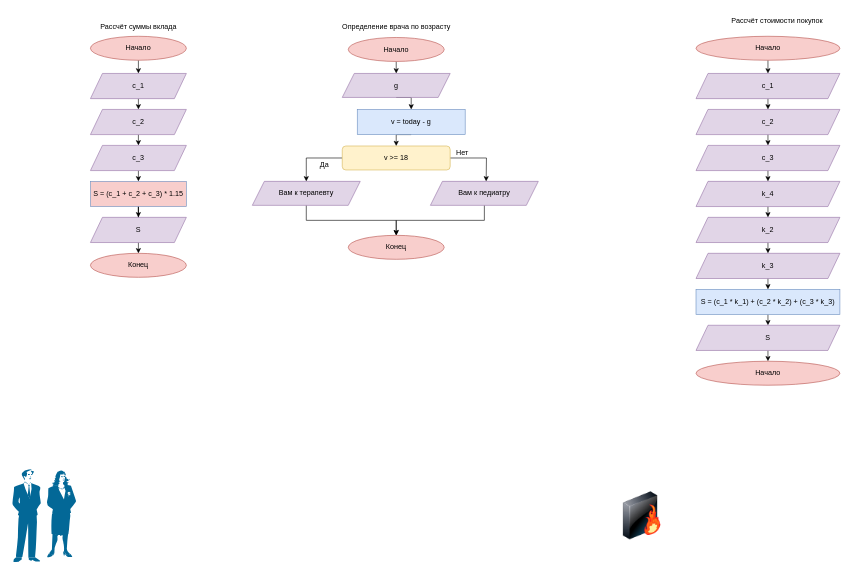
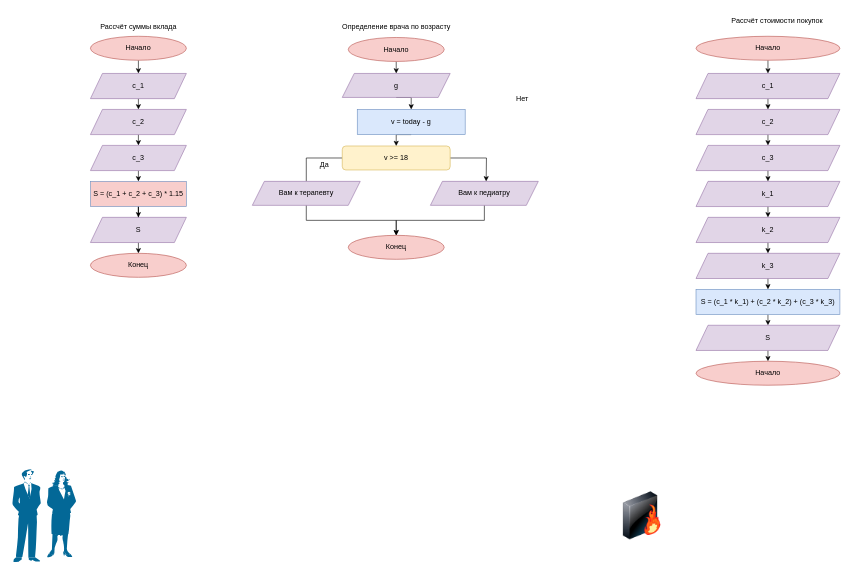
node "Нет": moved (462, 153) -> (522, 99)
edge "v >= 18" -> "Вам к терапевту": arrowhead classic -> none
node "k_4": label "k_4" -> "k_1"
